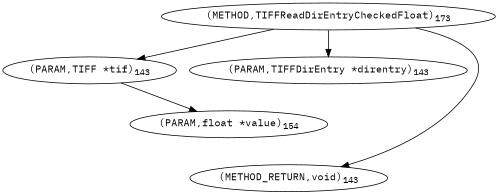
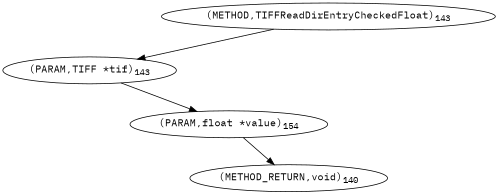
node "(METHOD,TIFFReadDirEntryCheckedFloat)": text "173" -> "143"
node "(PARAM,TIFFDirEntry *direntry)": removed
edge "(METHOD,TIFFReadDirEntryCheckedFloat)" -> "(METHOD_RETURN,void)": now "(PARAM,float *value)" -> "(METHOD_RETURN,void)"
node "(METHOD_RETURN,void)": text "143" -> "140"
